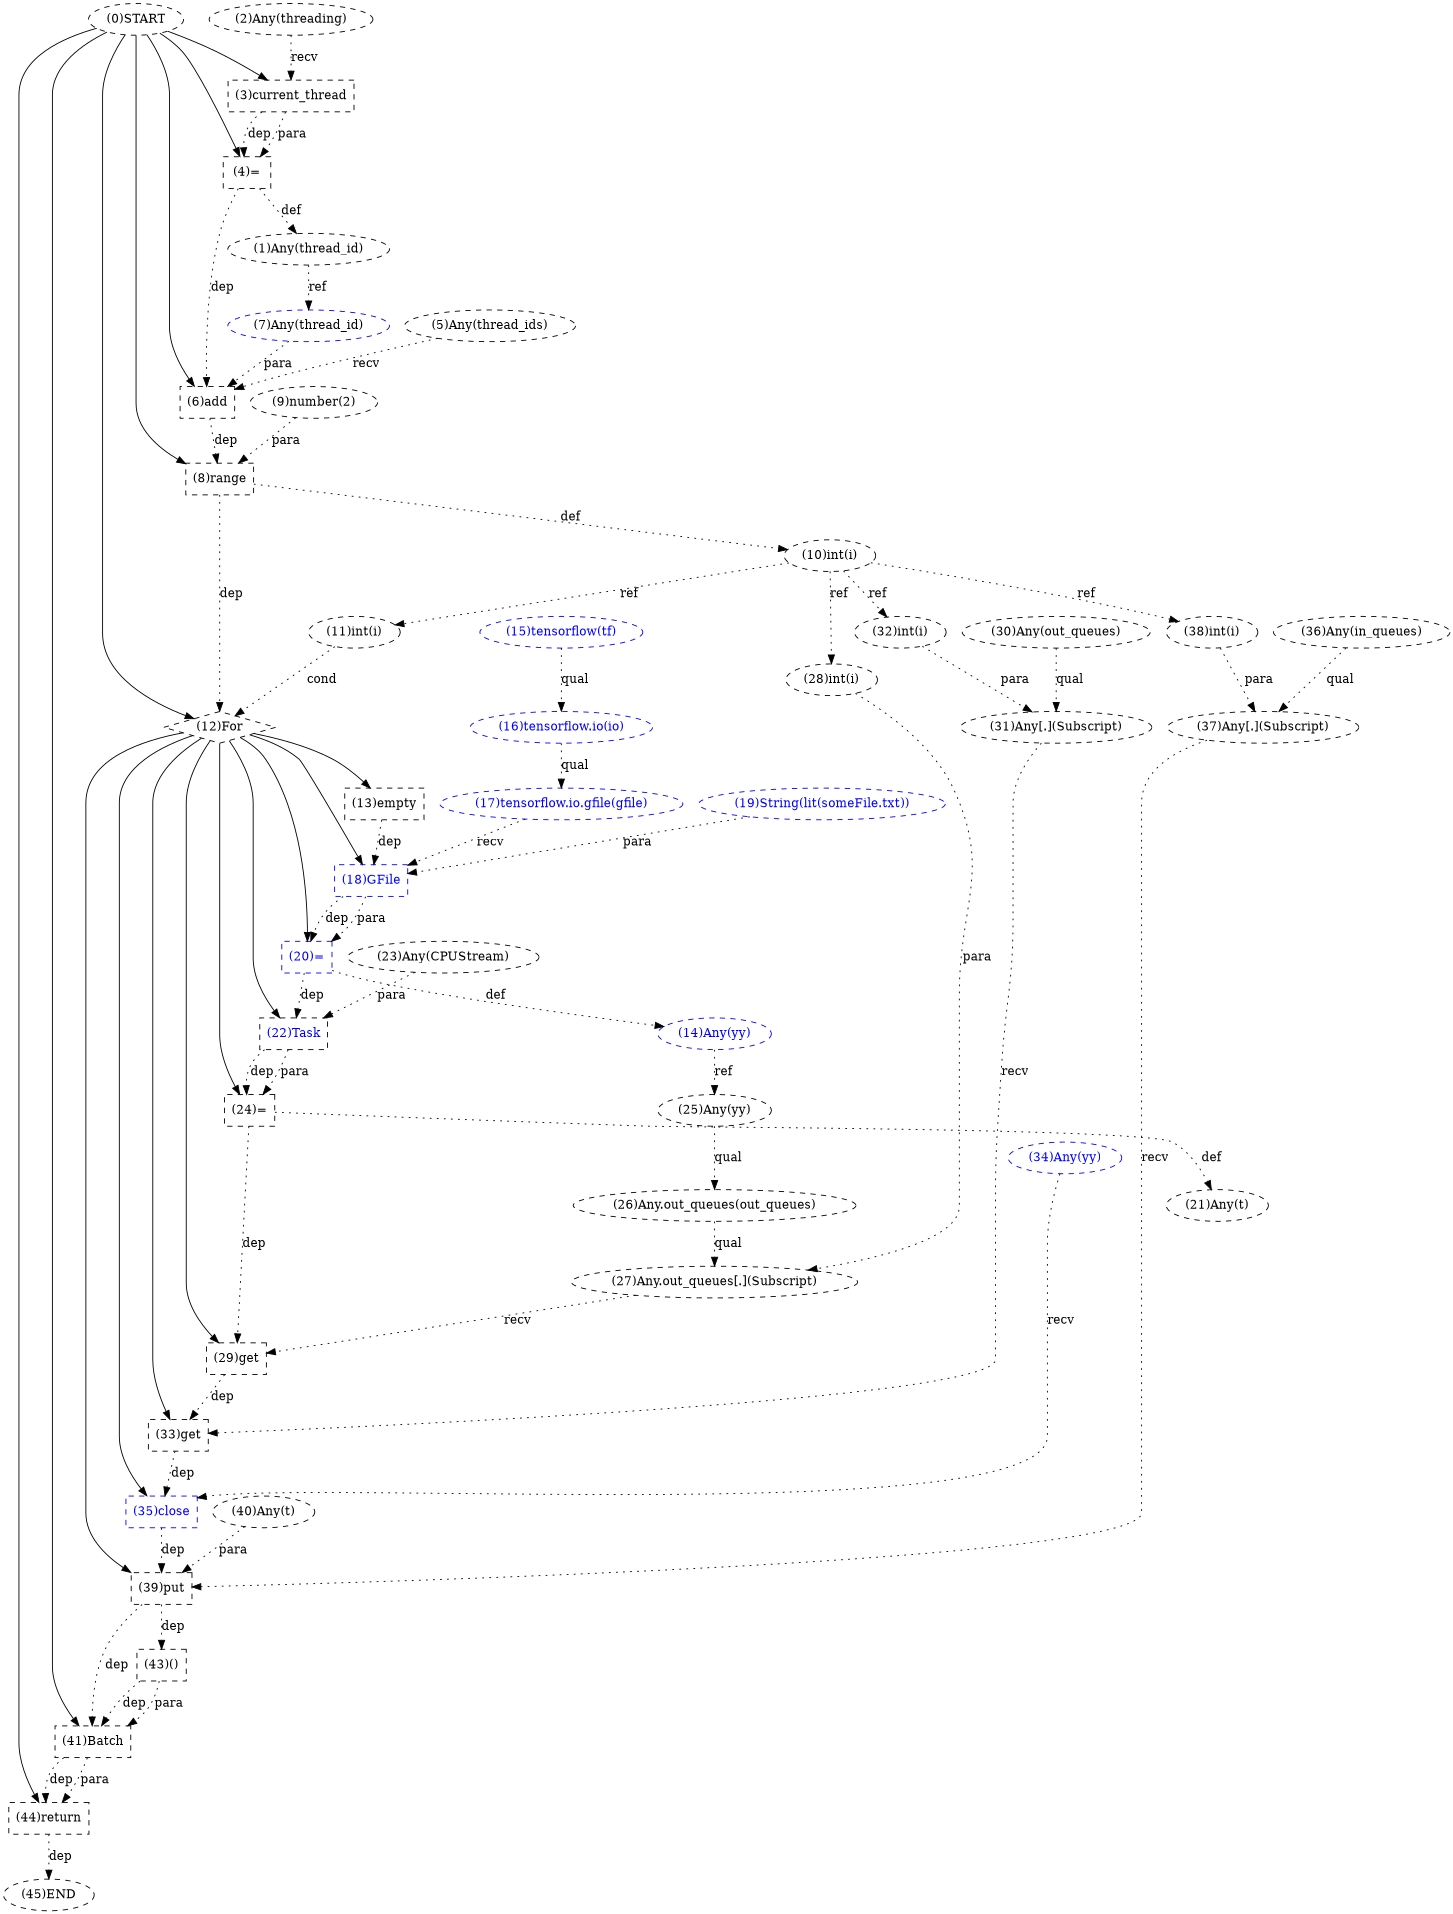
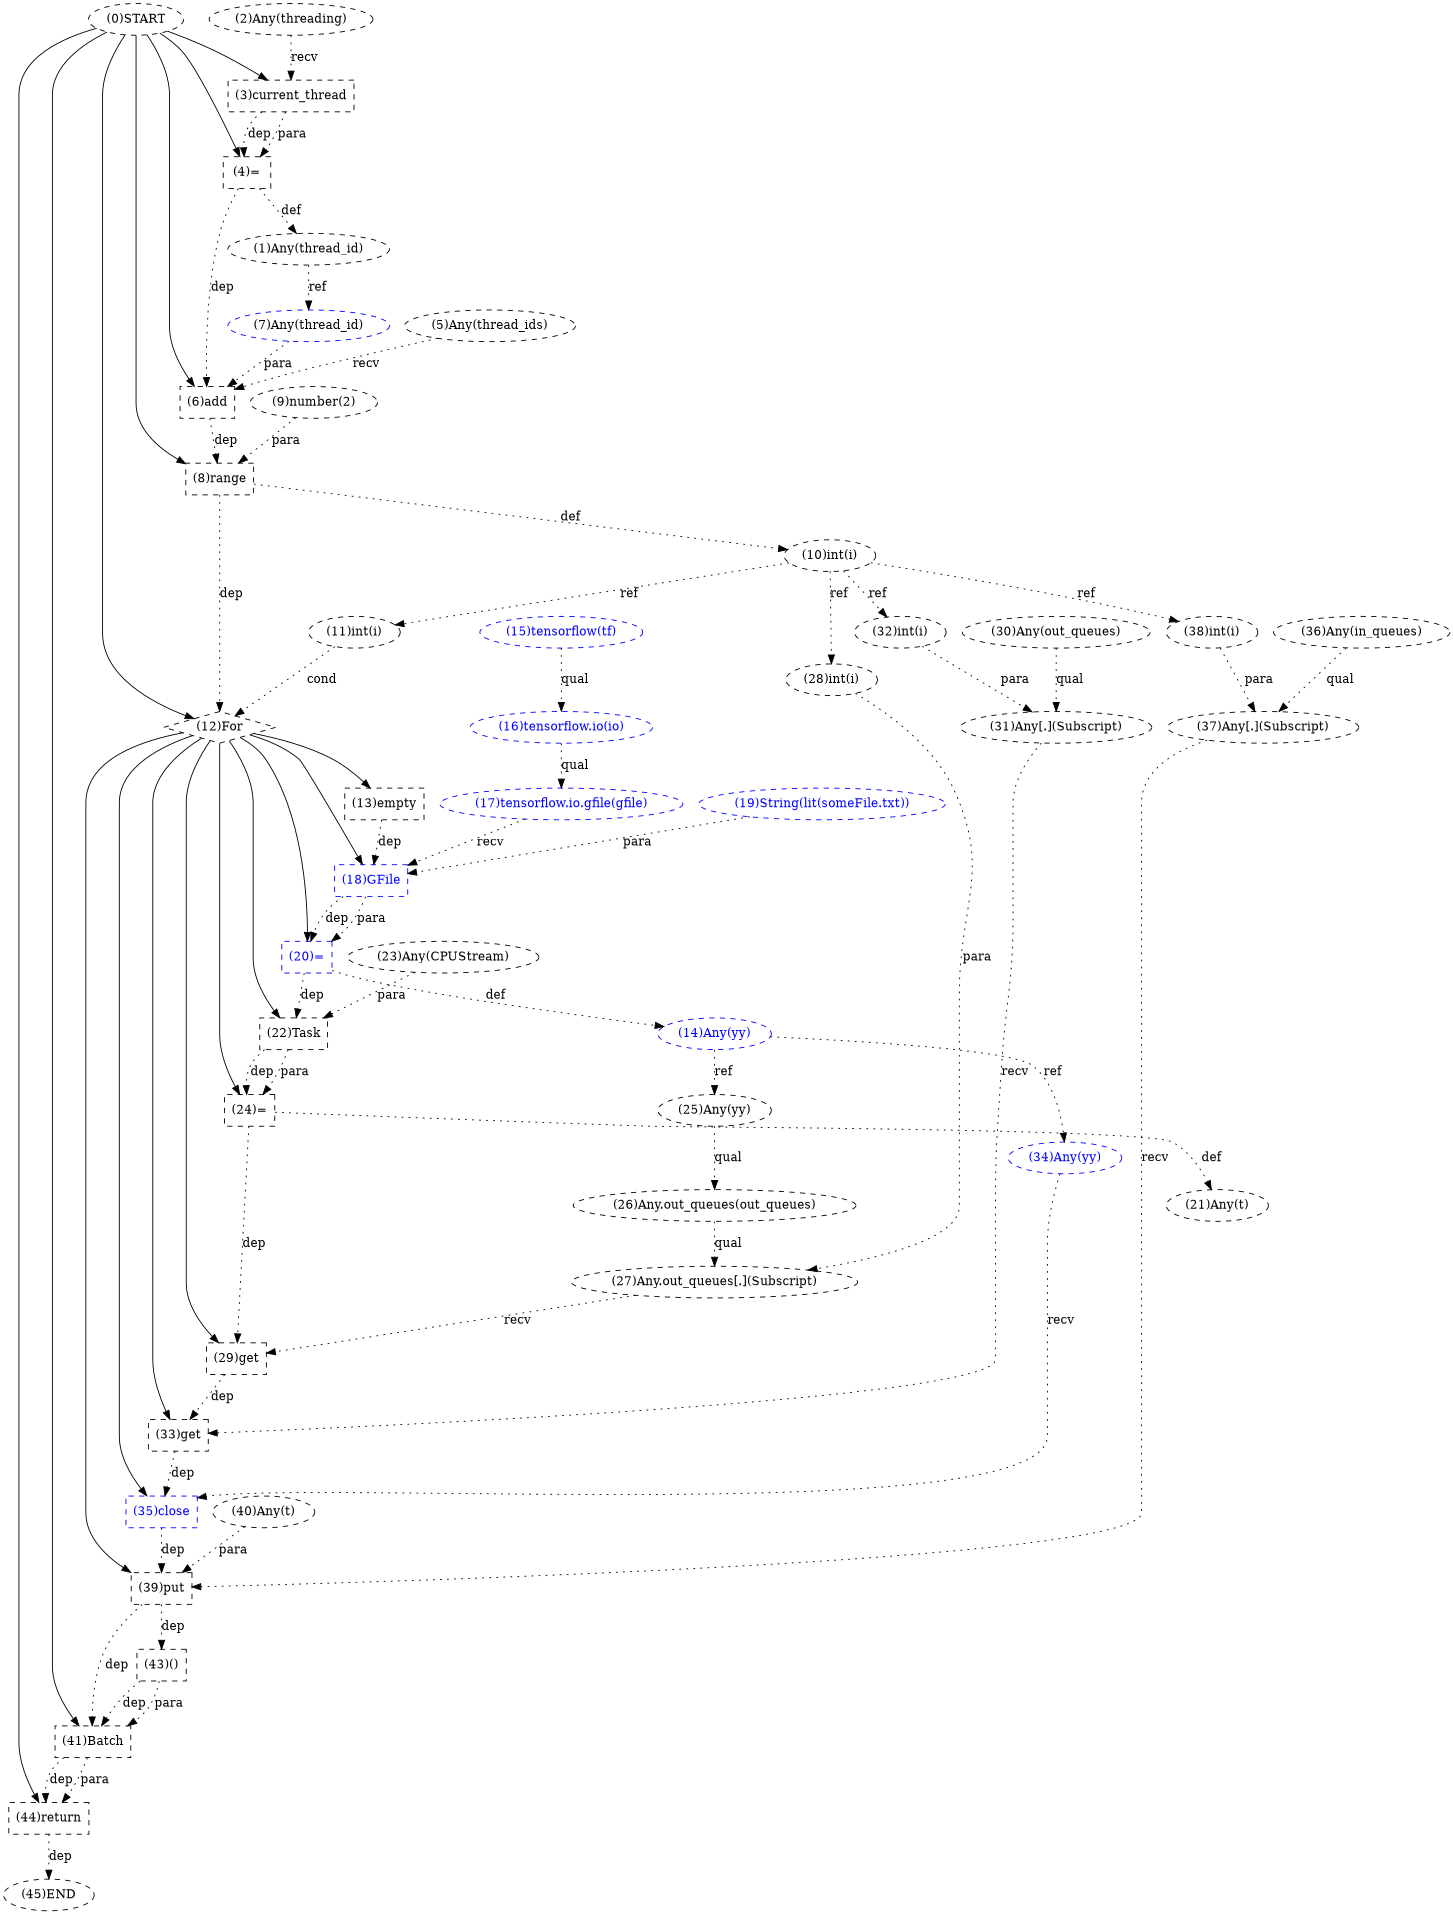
node "(22)Task": fontcolor blue -> black
edge "(14)Any(yy)" -> "(34)Any(yy)": added, label "ref"
